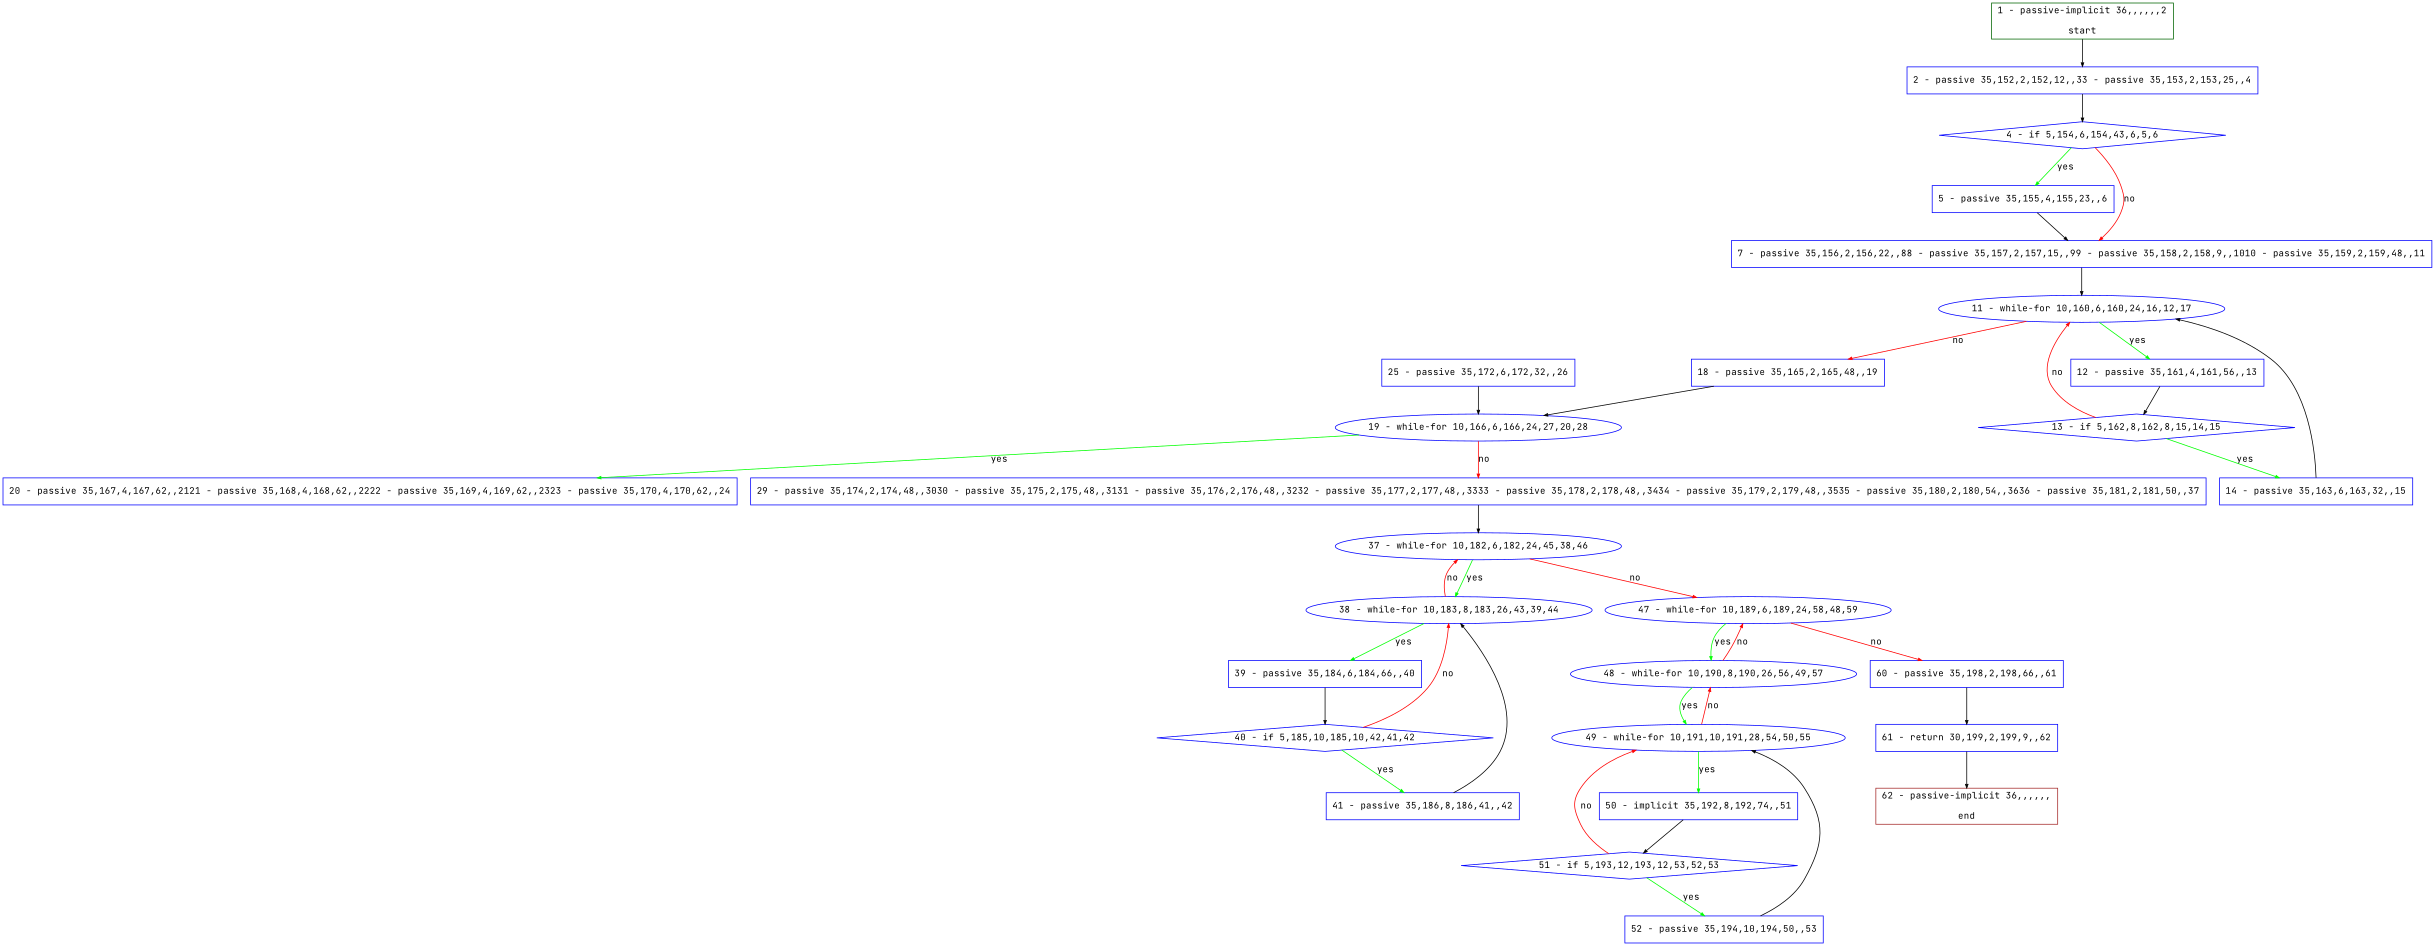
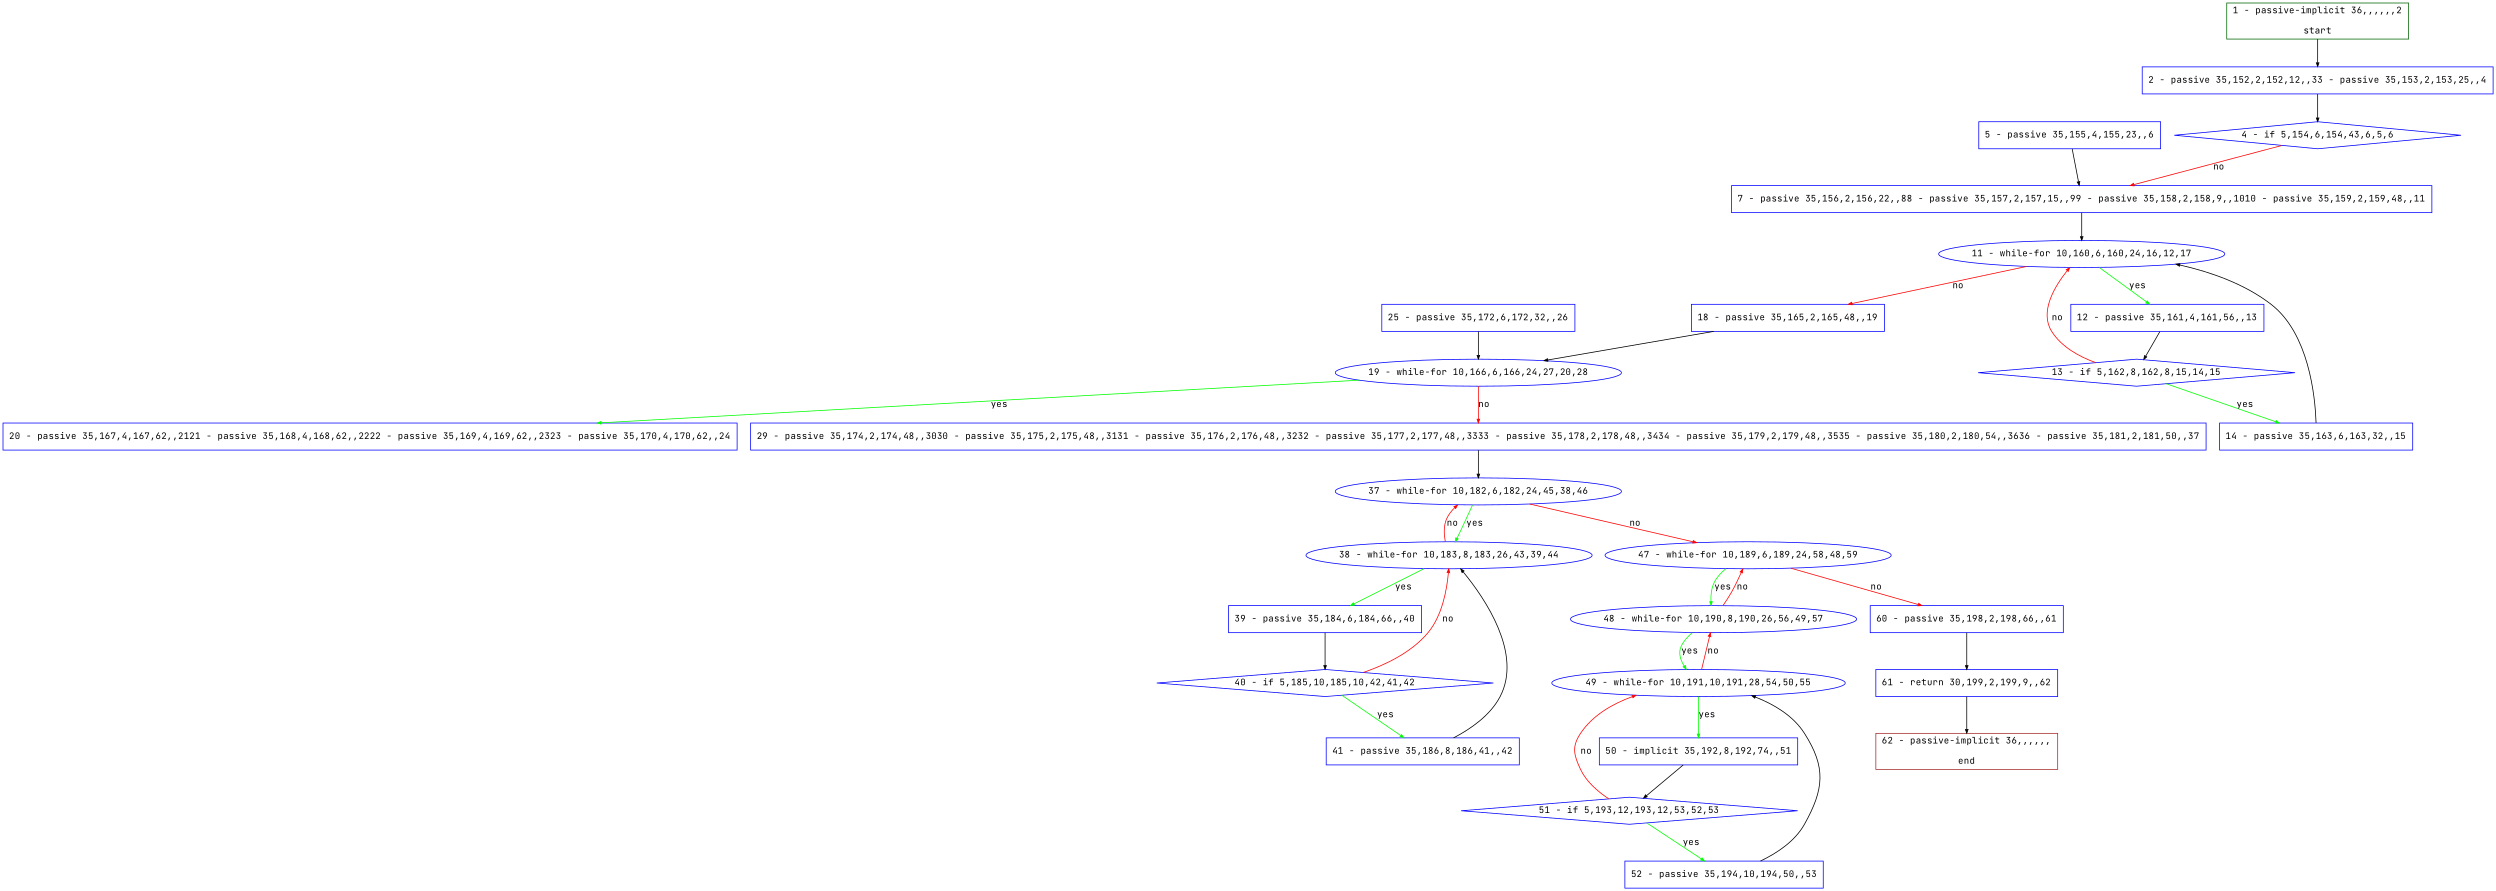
edge "4 - if 5,154,6,154,43,6,5,6" -> "5 - passive 35,155,4,155,23,,6": removed, label "yes"
